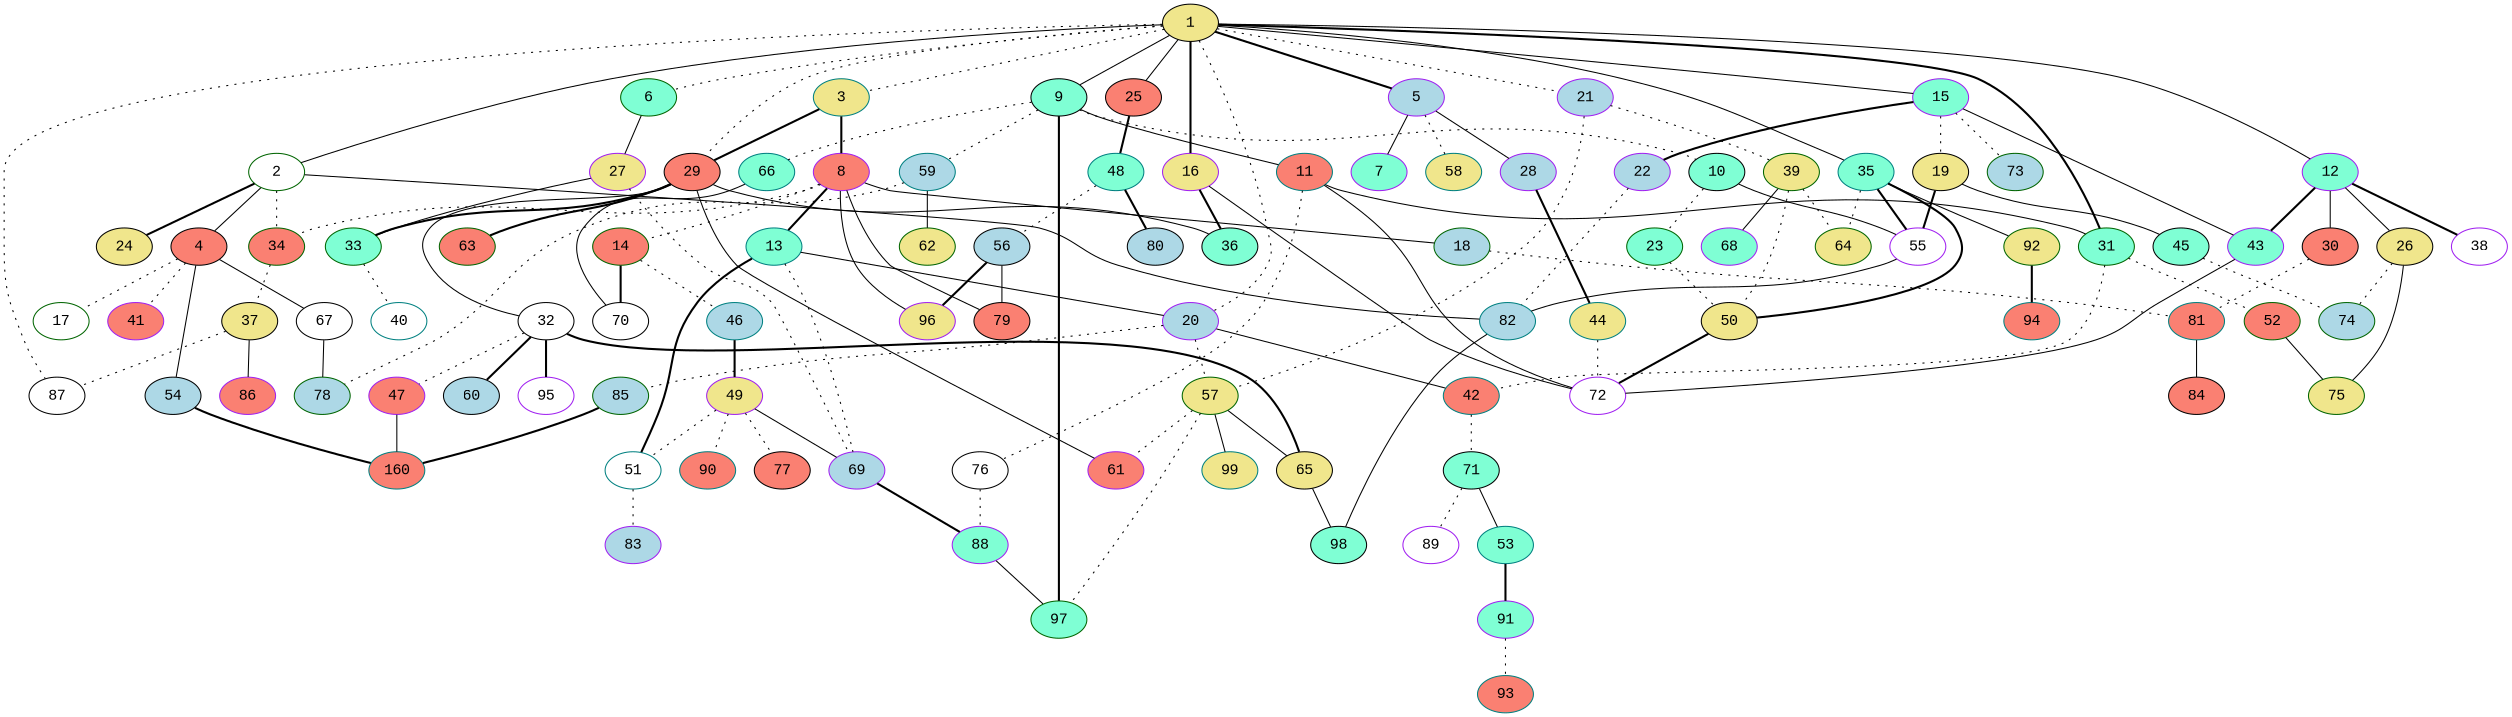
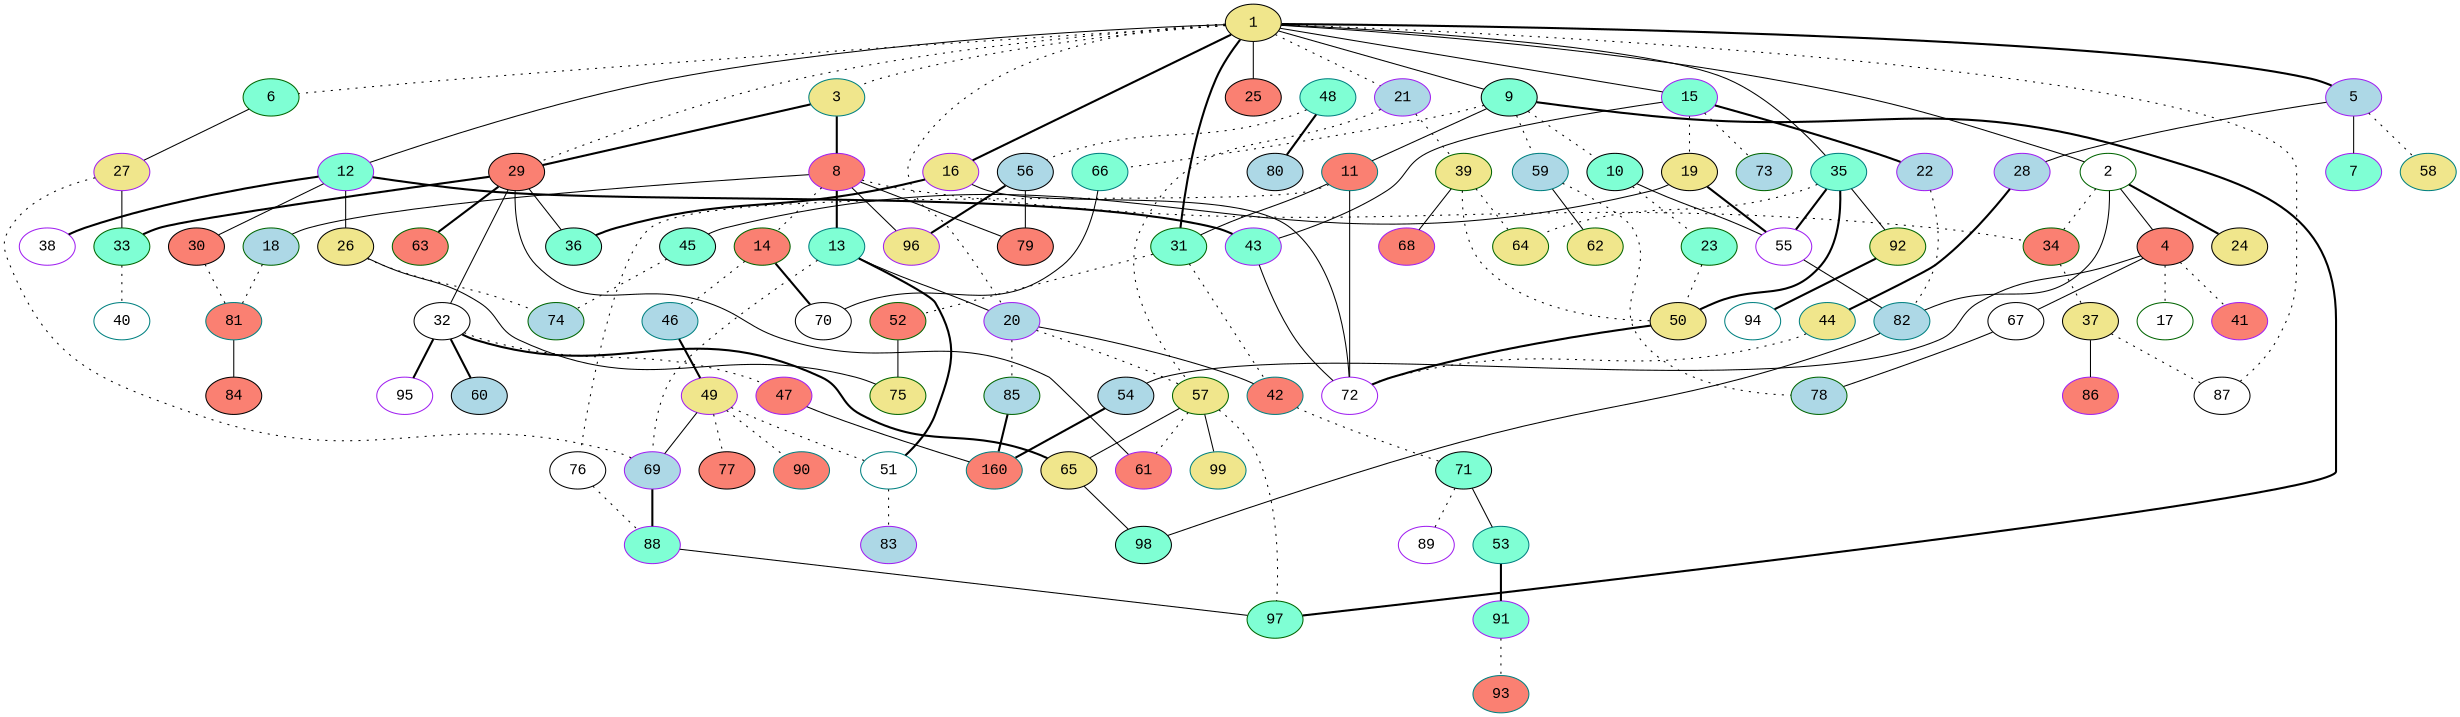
edge "25" -- "48": removed
node "68": fillcolor aquamarine -> salmon
node "94": fillcolor salmon -> white
